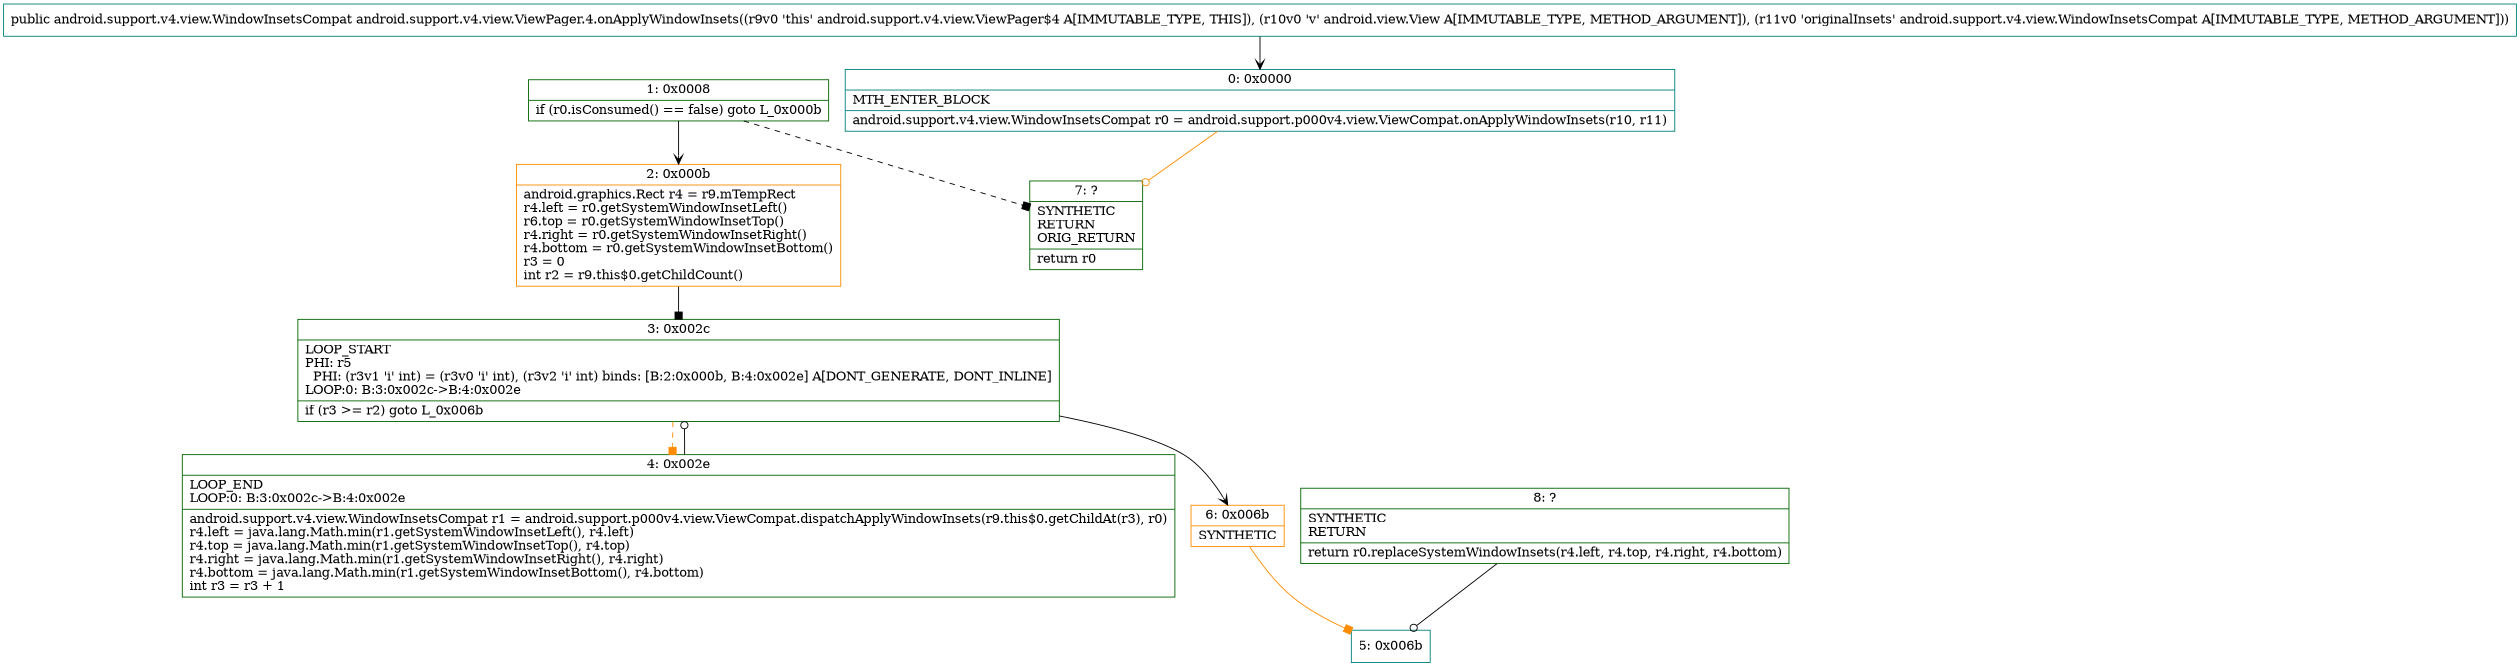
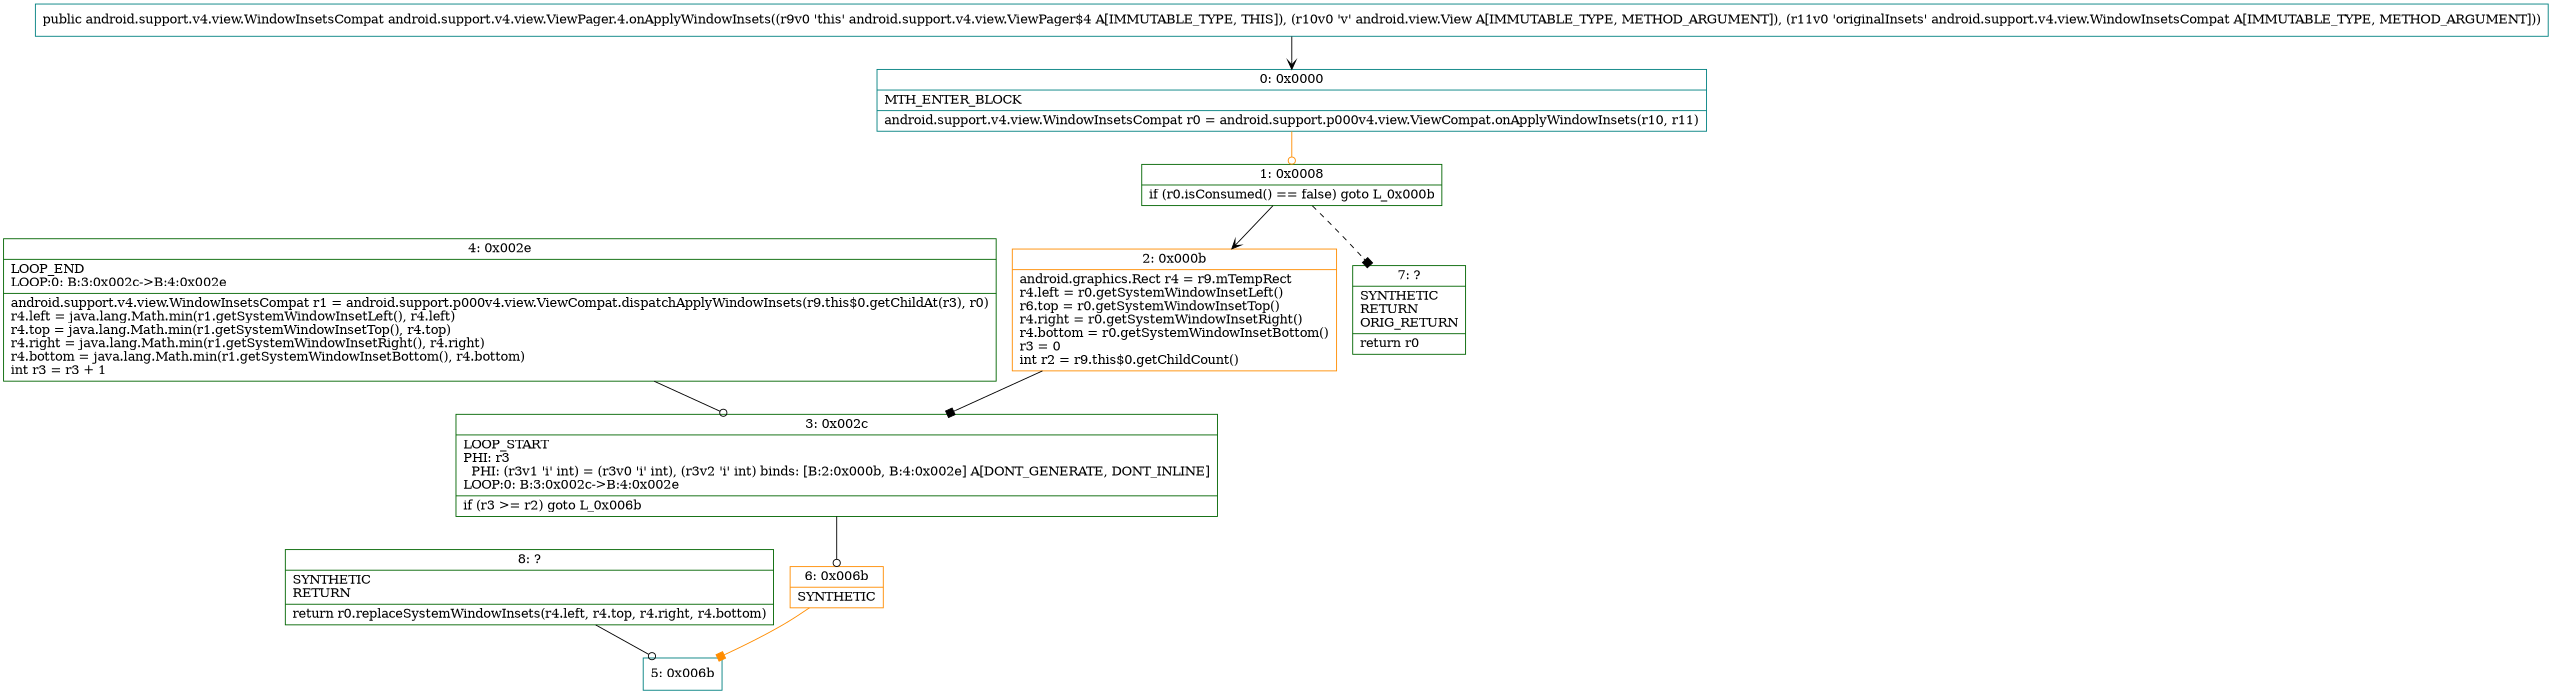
edge "0: 0x0000" -> "7: ?": now "0: 0x0000" -> "1: 0x0008"
node "3: 0x002c": text "PHI: r5" -> "PHI: r3"
edge "3: 0x002c" -> "4: 0x002e": removed
edge "3: 0x002c" -> "6: 0x006b": arrowhead vee -> odot
